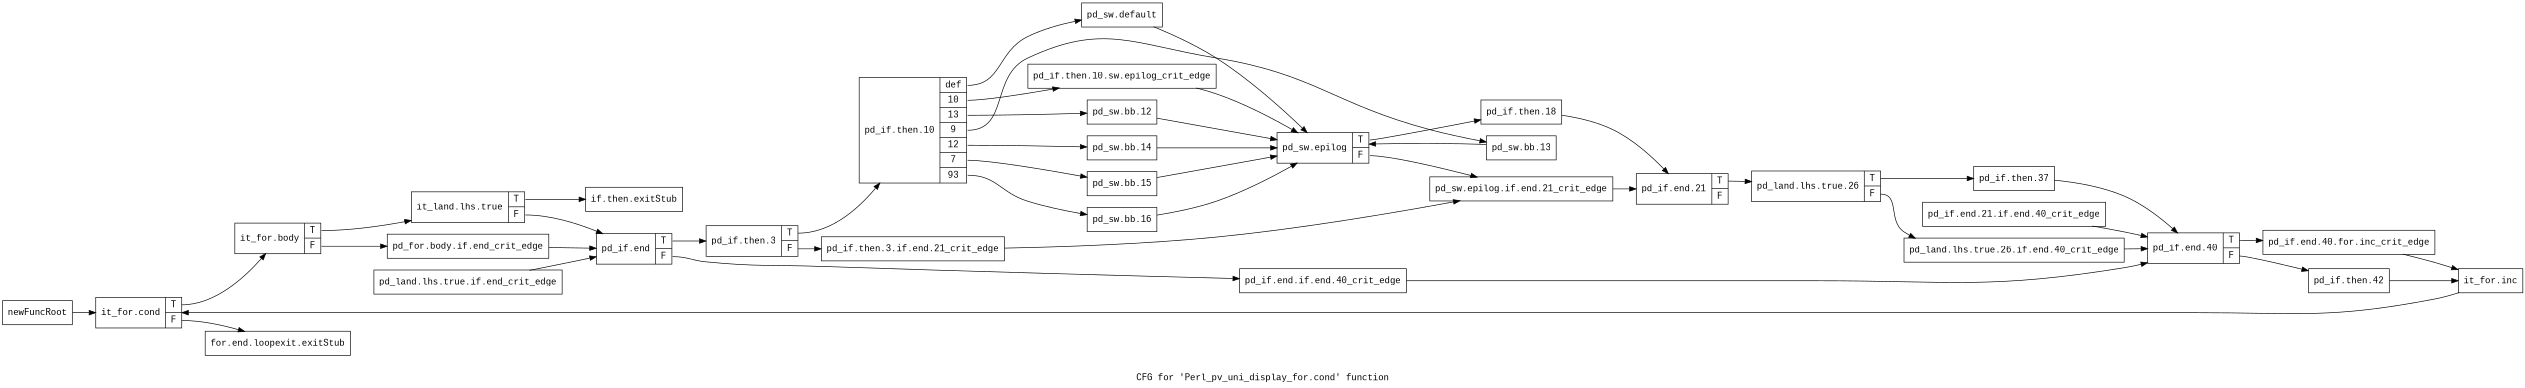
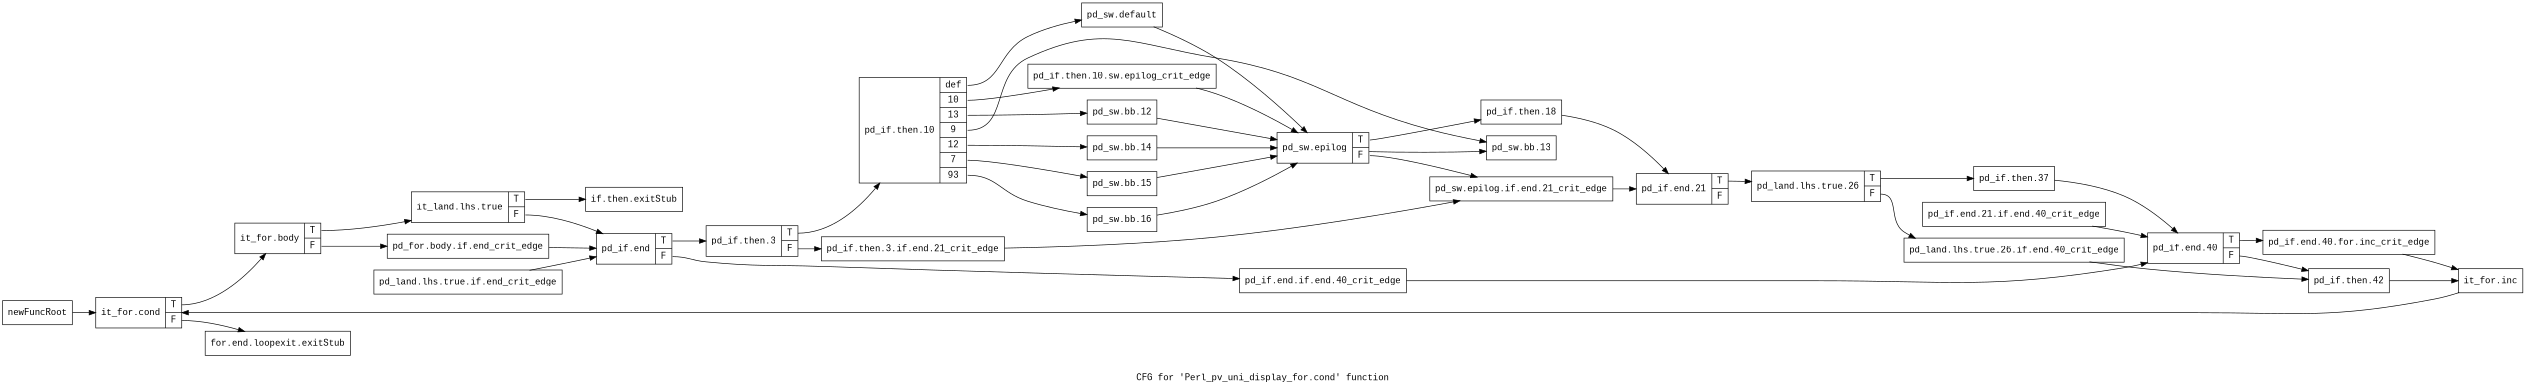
edge "pd_sw.bb.13" -> "pd_sw.epilog": reversed
edge "pd_land.lhs.true.26.if.end.40_crit_edge" -> "pd_if.end.40": now "pd_land.lhs.true.26.if.end.40_crit_edge" -> "pd_if.then.42"
